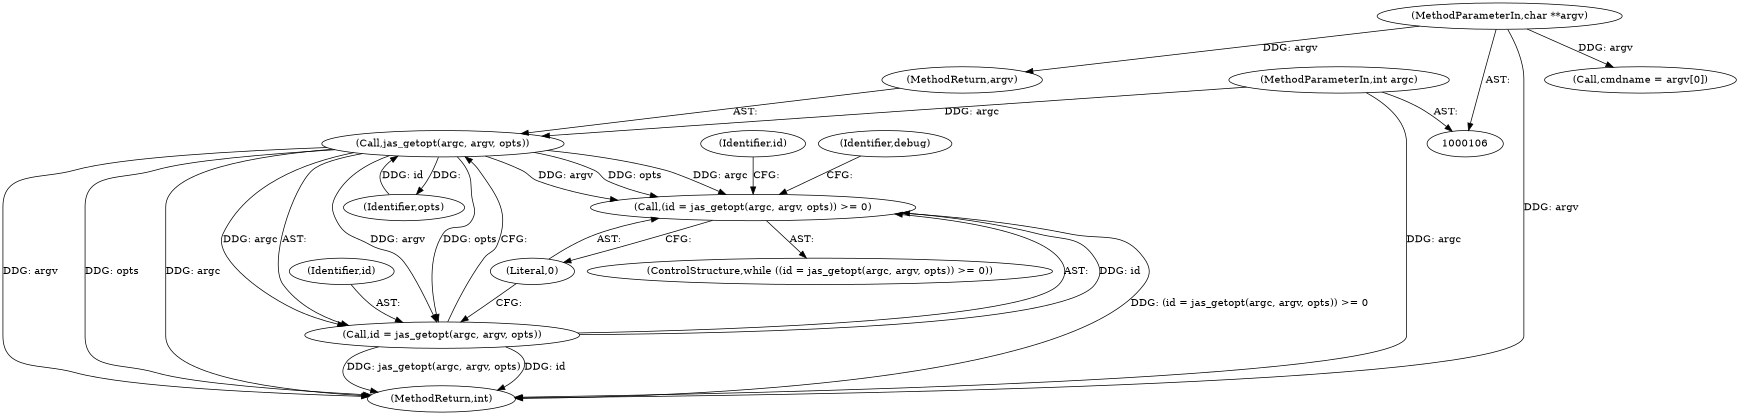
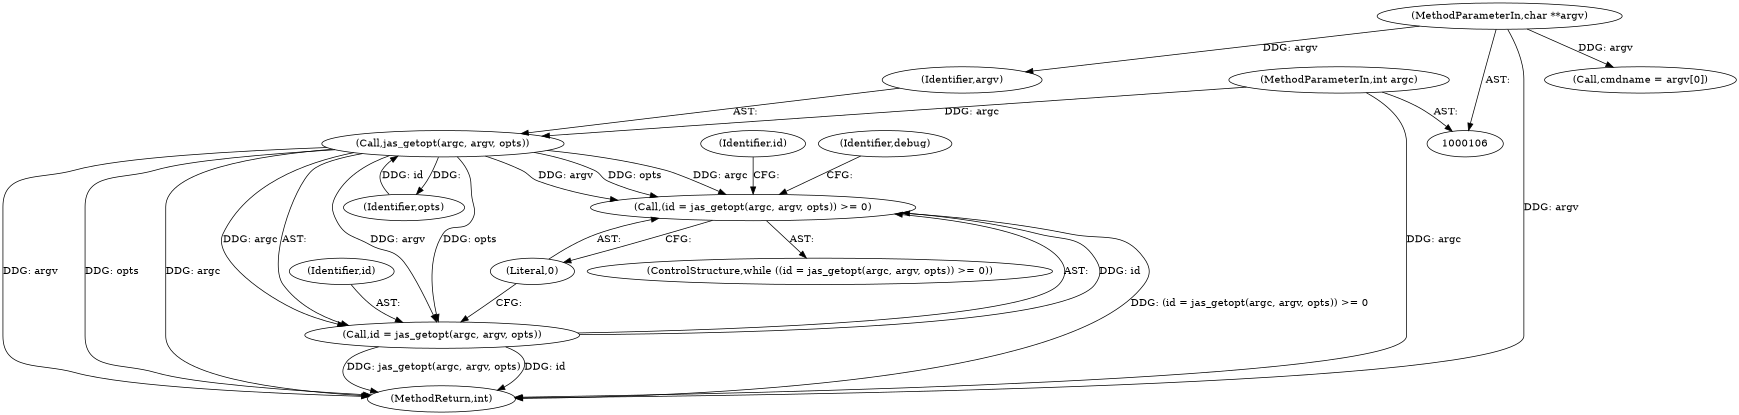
node "(MethodReturn,argv)": label "(MethodReturn,argv)" -> "(Identifier,argv)"
edge "(Call,id = jas_getopt(argc, argv, opts))" -> "(Call,jas_getopt(argc, argv, opts))": removed, label "CFG:"
